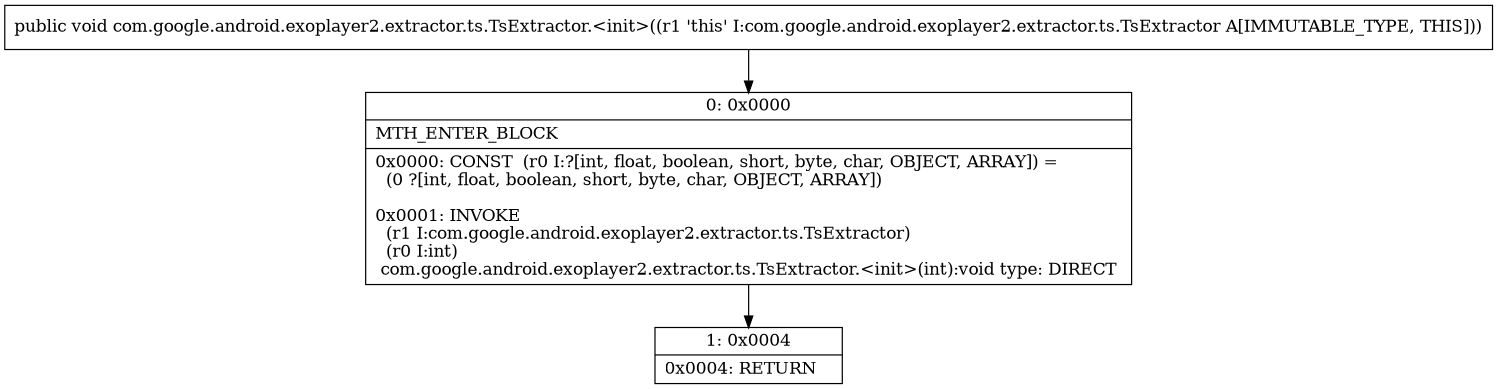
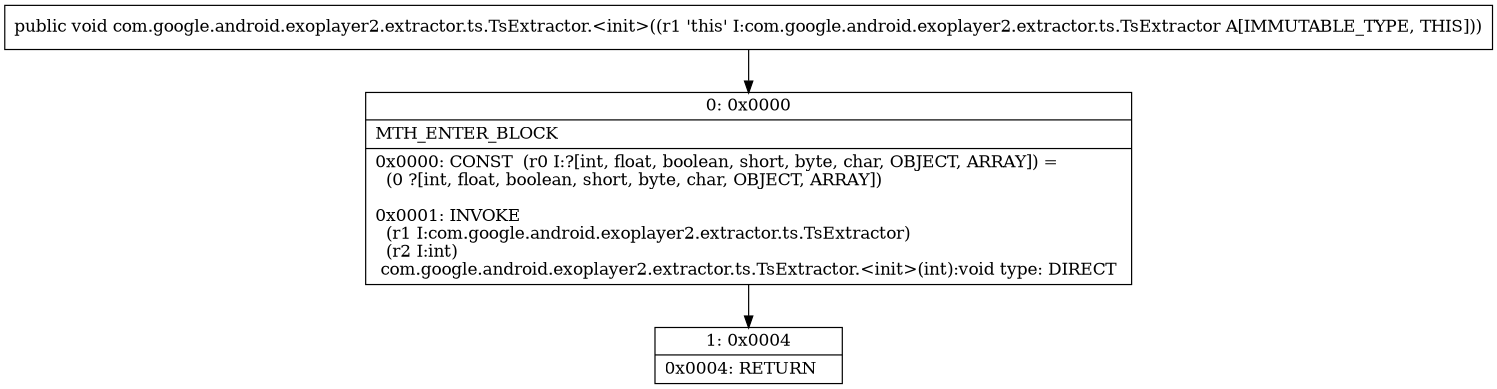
node "0: 0x0000": text "(r0 I:int)" -> "(r2 I:int)"
